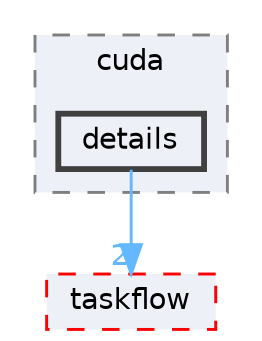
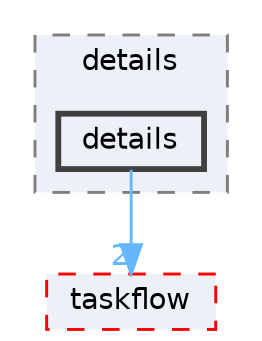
cluster "cuda": label "cuda" -> "details"
